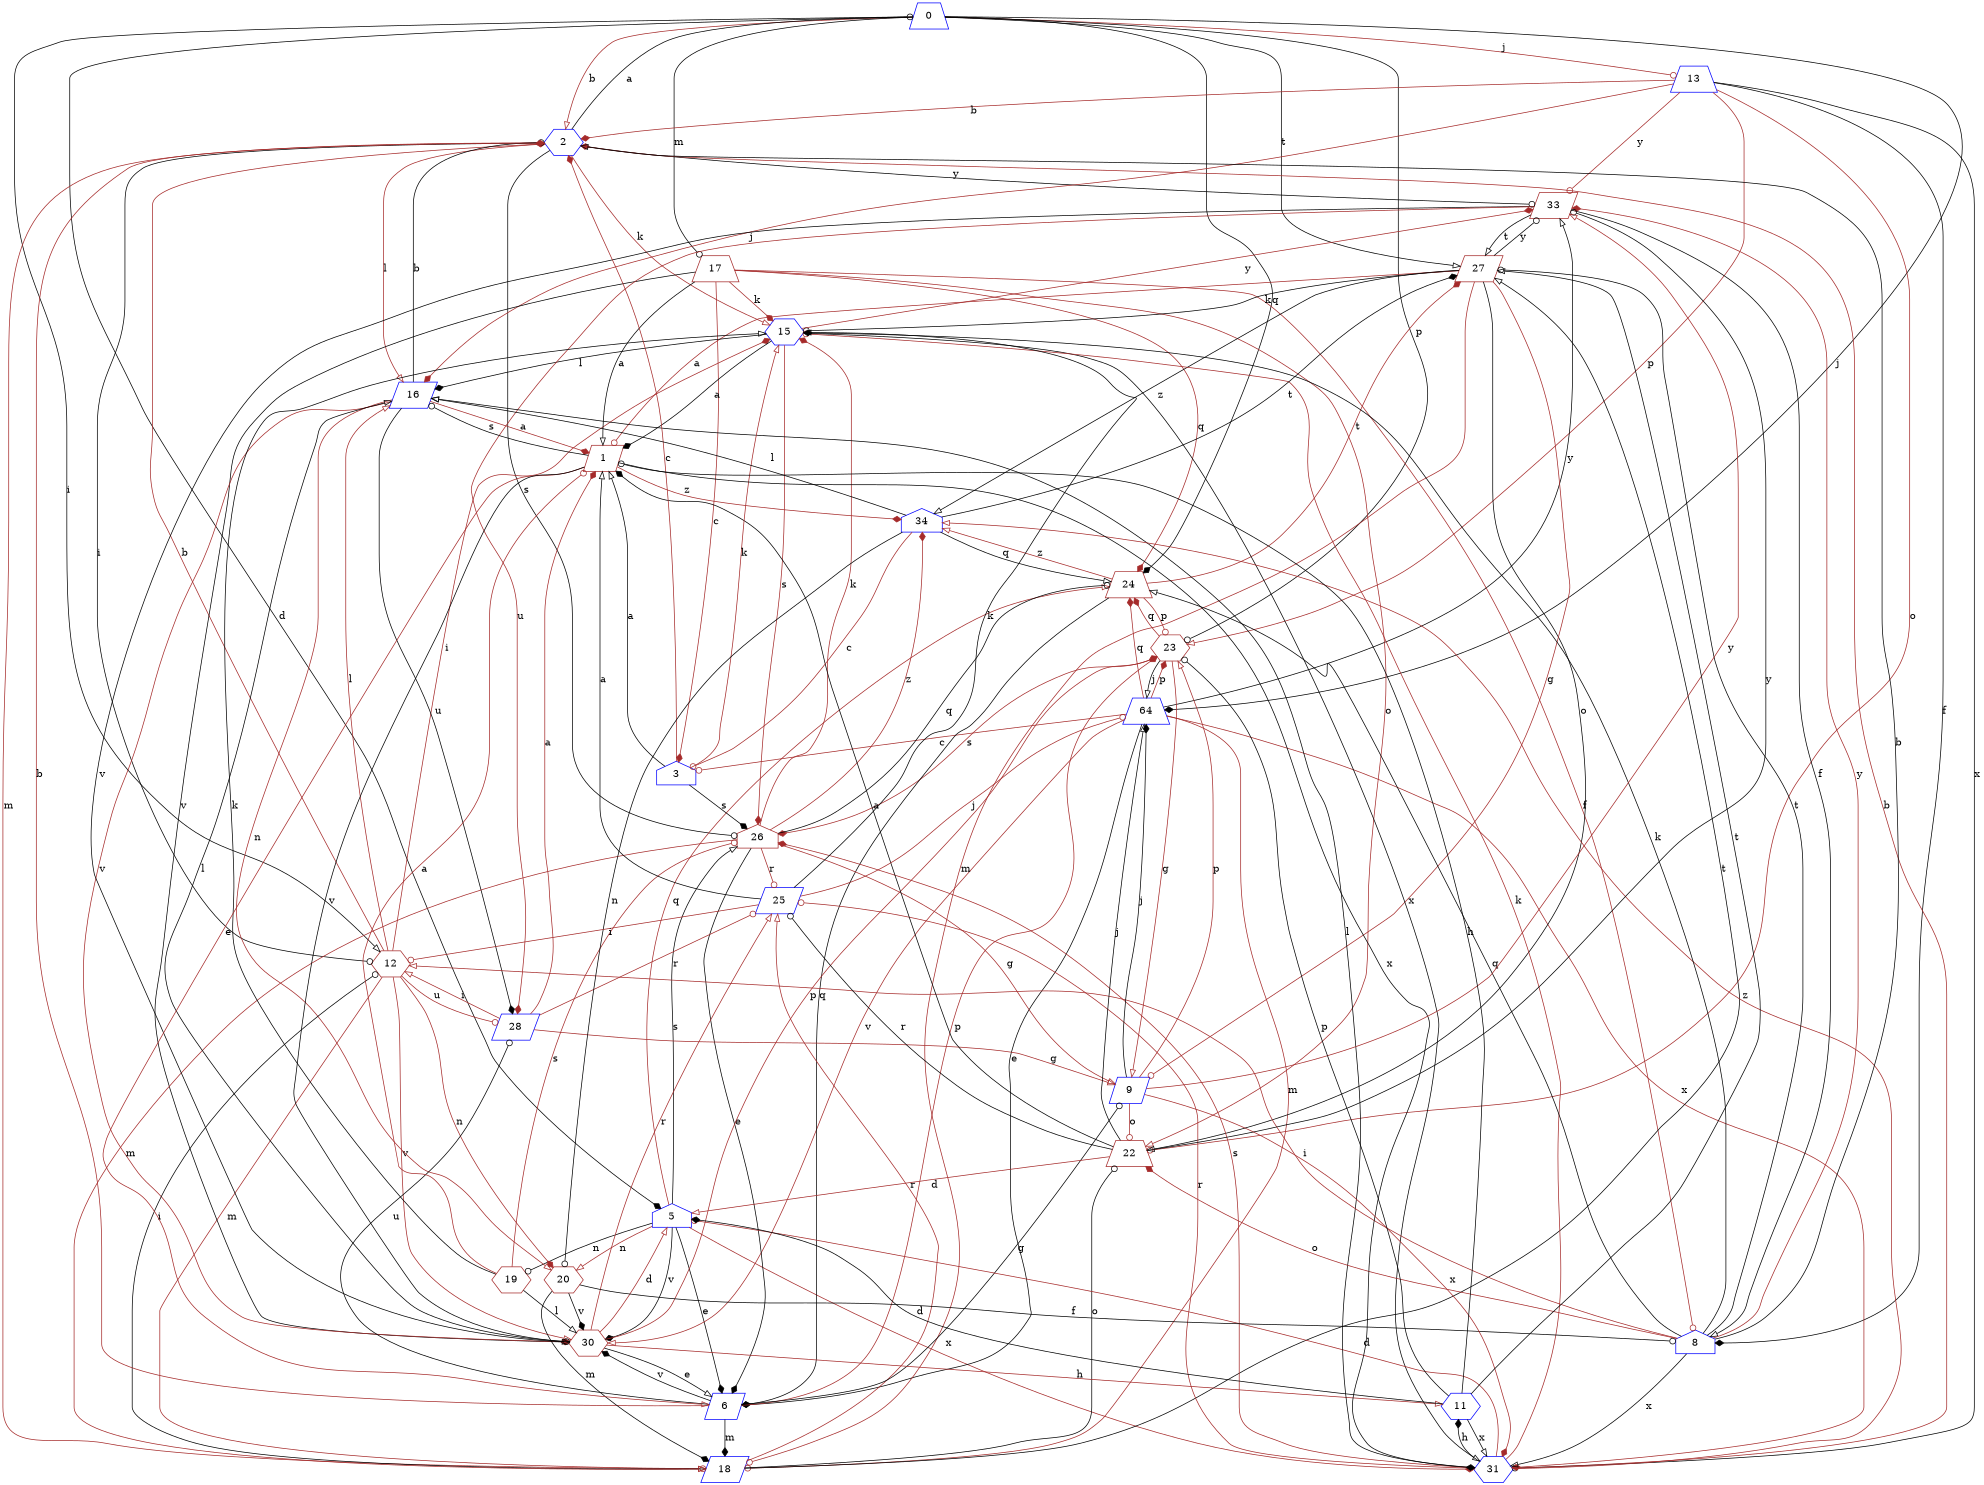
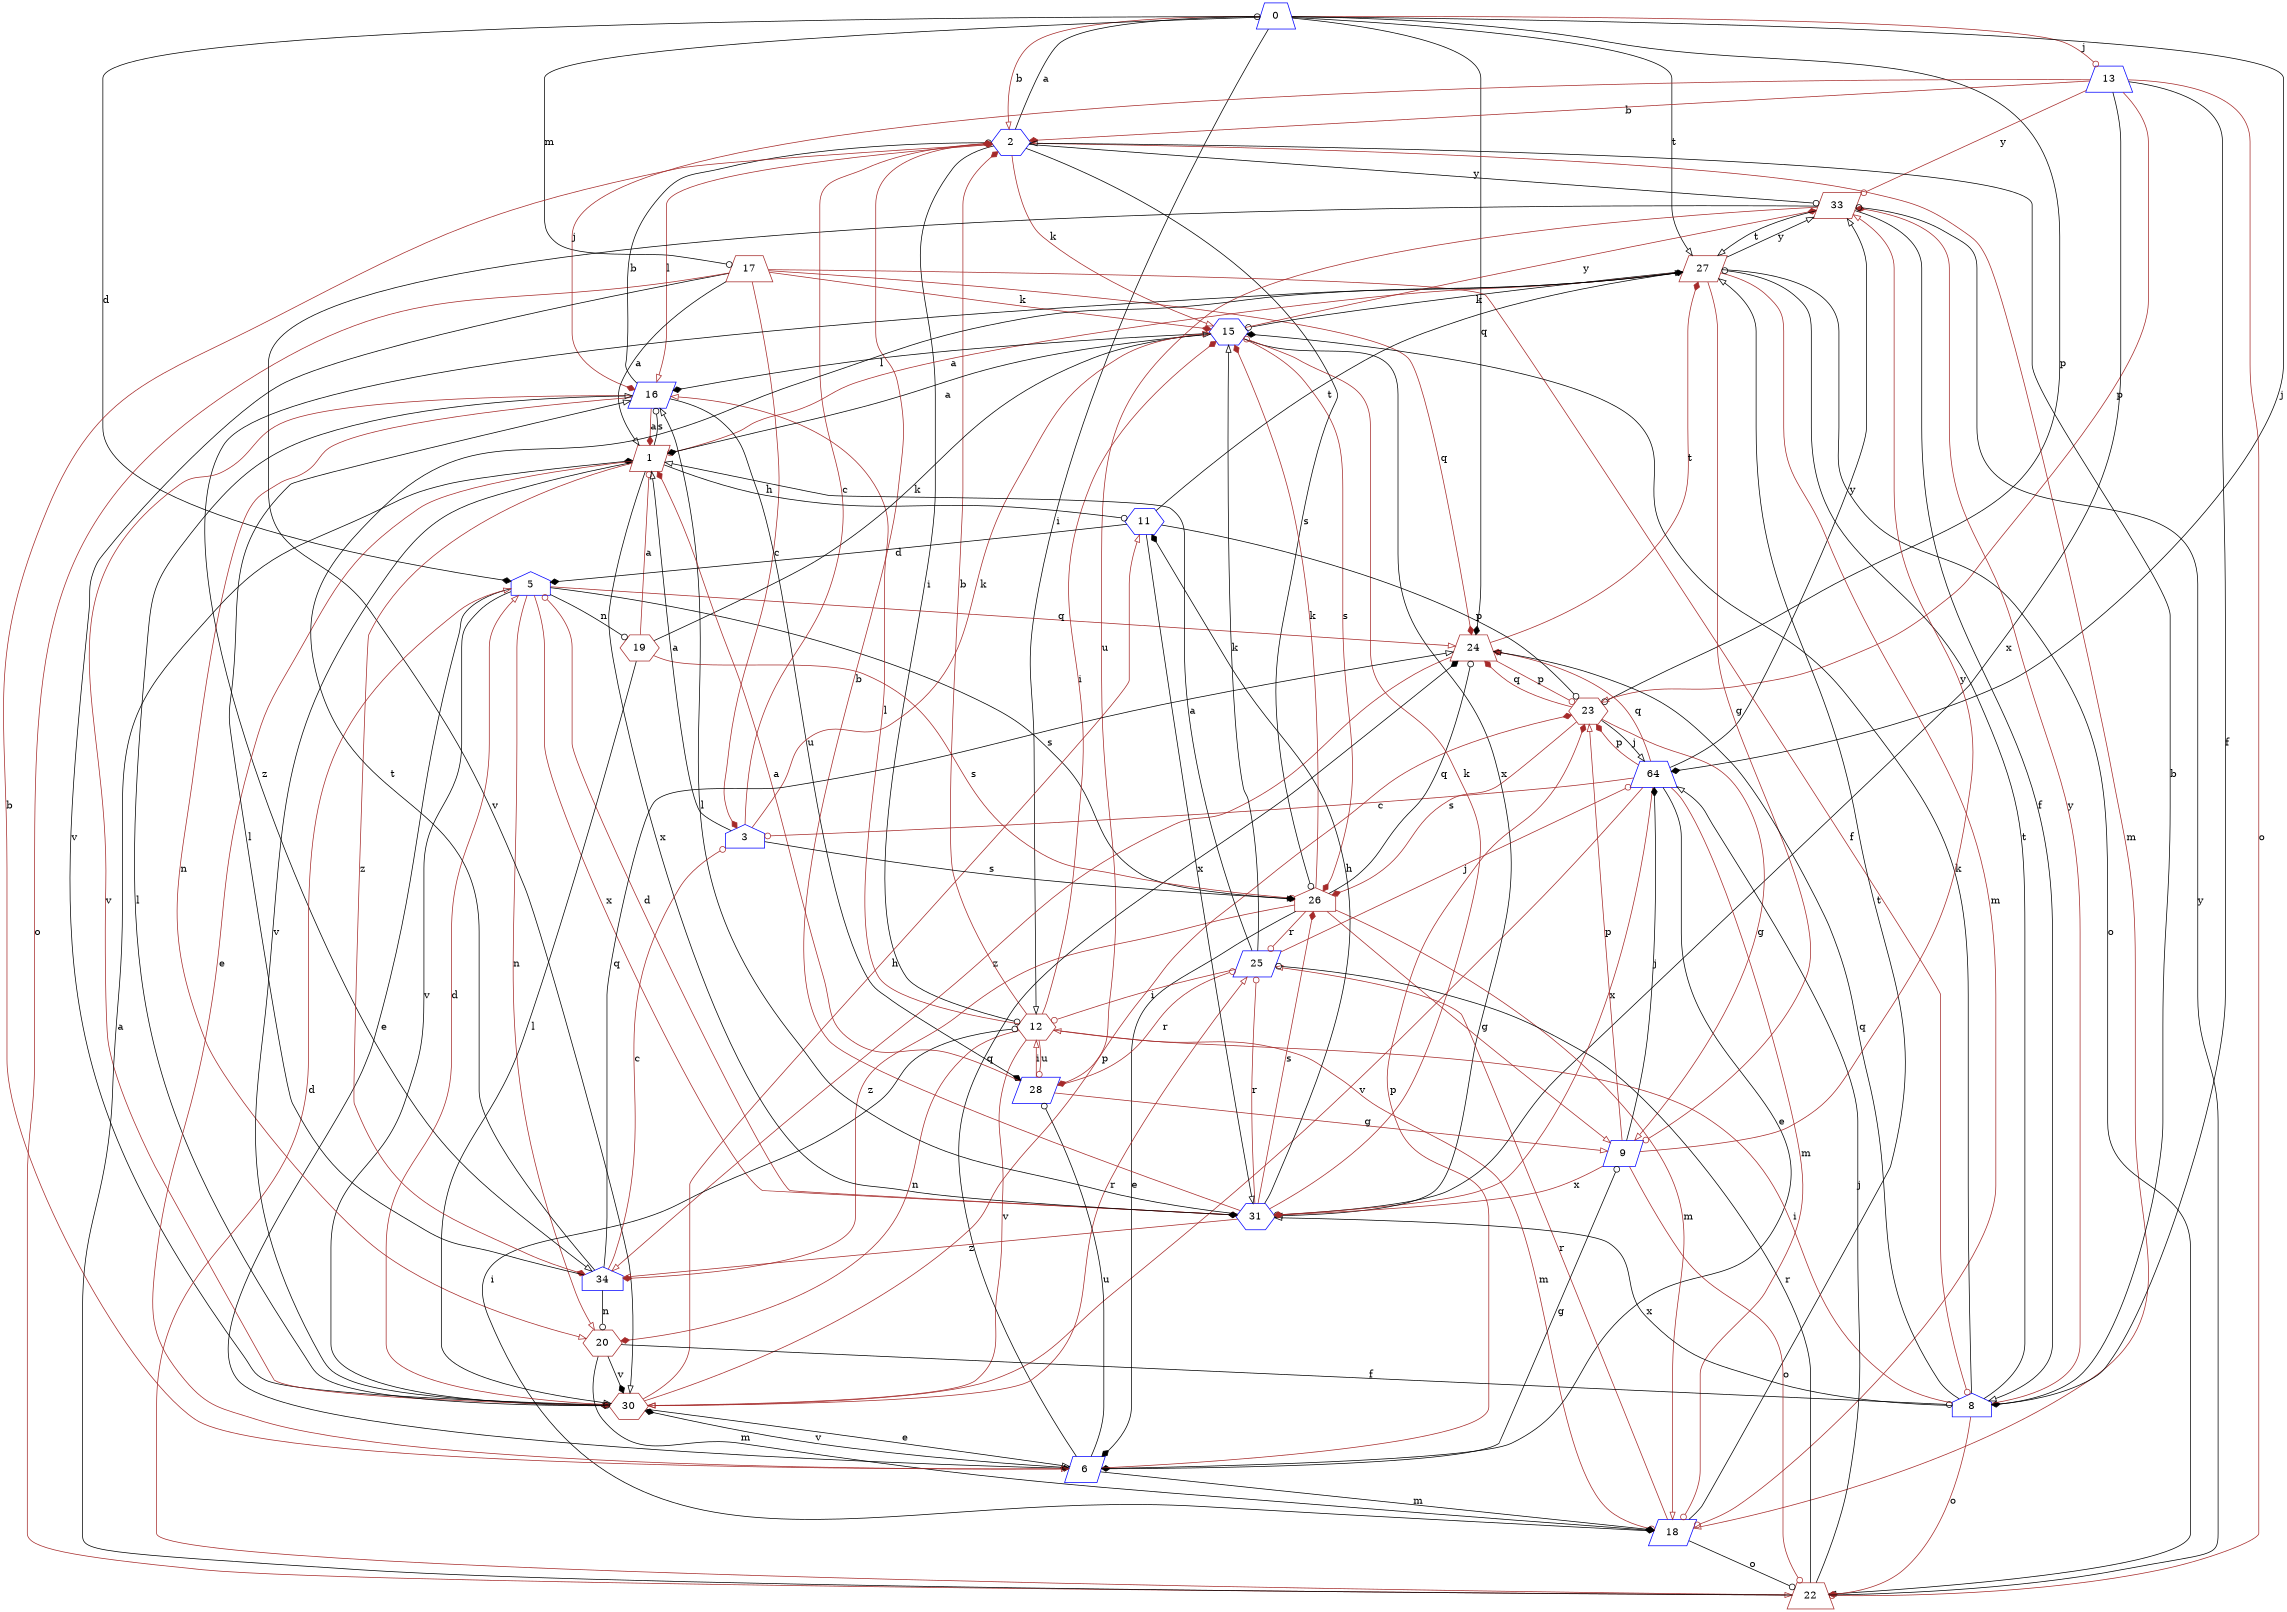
edge "27" -> "33": arrowhead odot -> onormal
edge "11" -> "1": reversed
edge "24" -> "6": reversed
